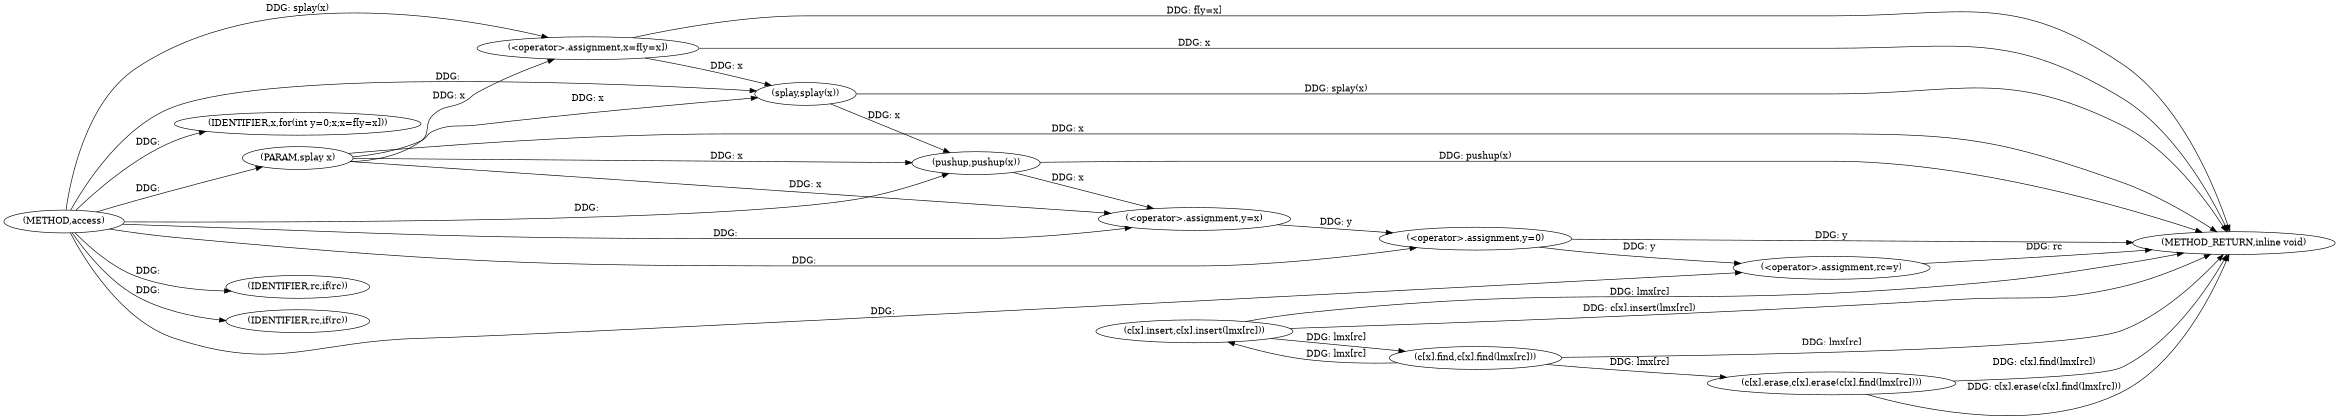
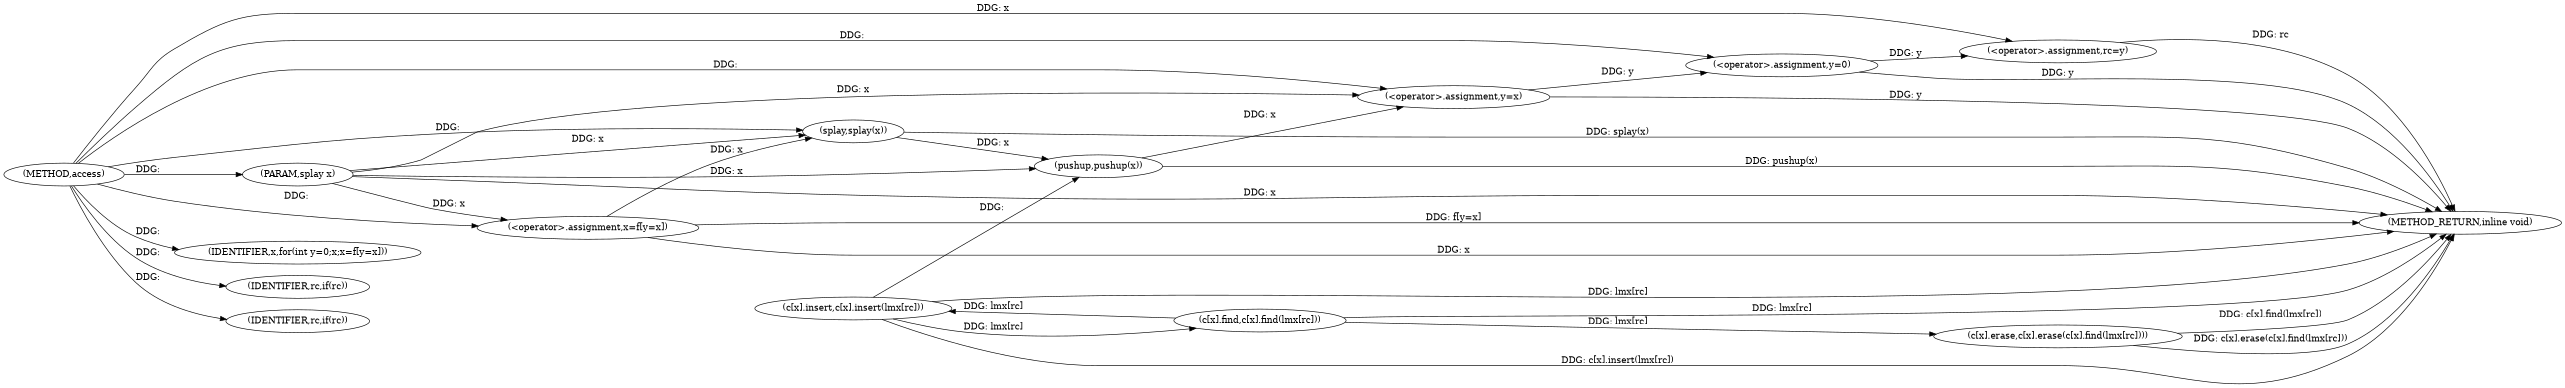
edge "(METHOD,access)" -> "(<operator>.assignment,x=f[y=x])": label "DDG: splay(x)" -> "DDG: "
edge "(<operator>.assignment,y=x)" -> "(METHOD_RETURN,inline void)": added, label "DDG: y"
edge "(METHOD,access)" -> "(pushup,pushup(x))": now "(c[x].insert,c[x].insert(lmx[rc]))" -> "(pushup,pushup(x))"
edge "(METHOD,access)" -> "(<operator>.assignment,rc=y)": label "DDG: " -> "DDG: x"
